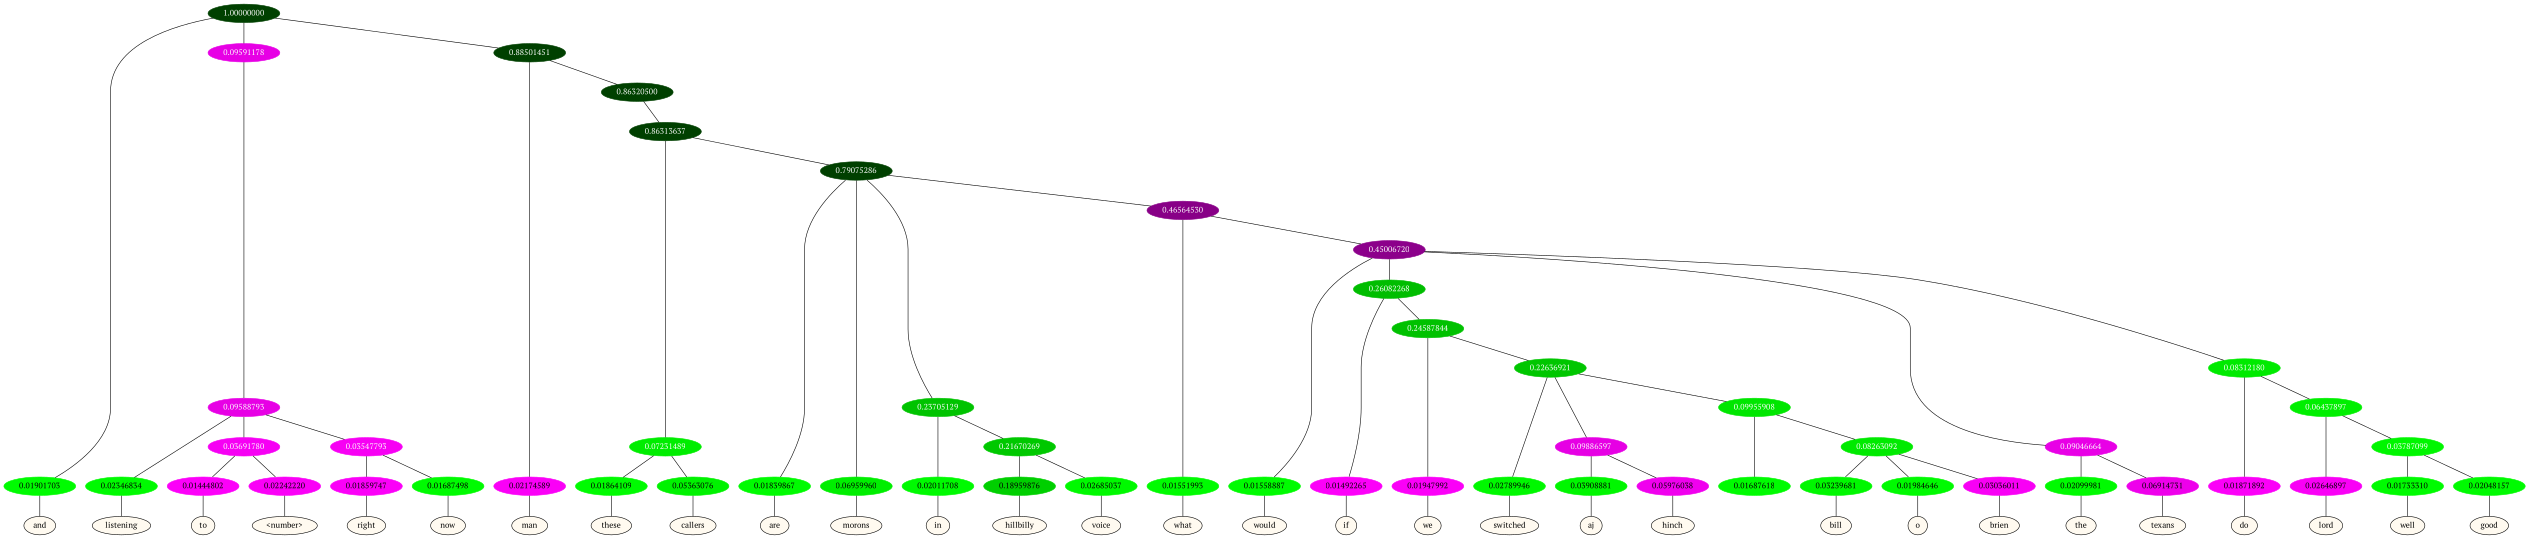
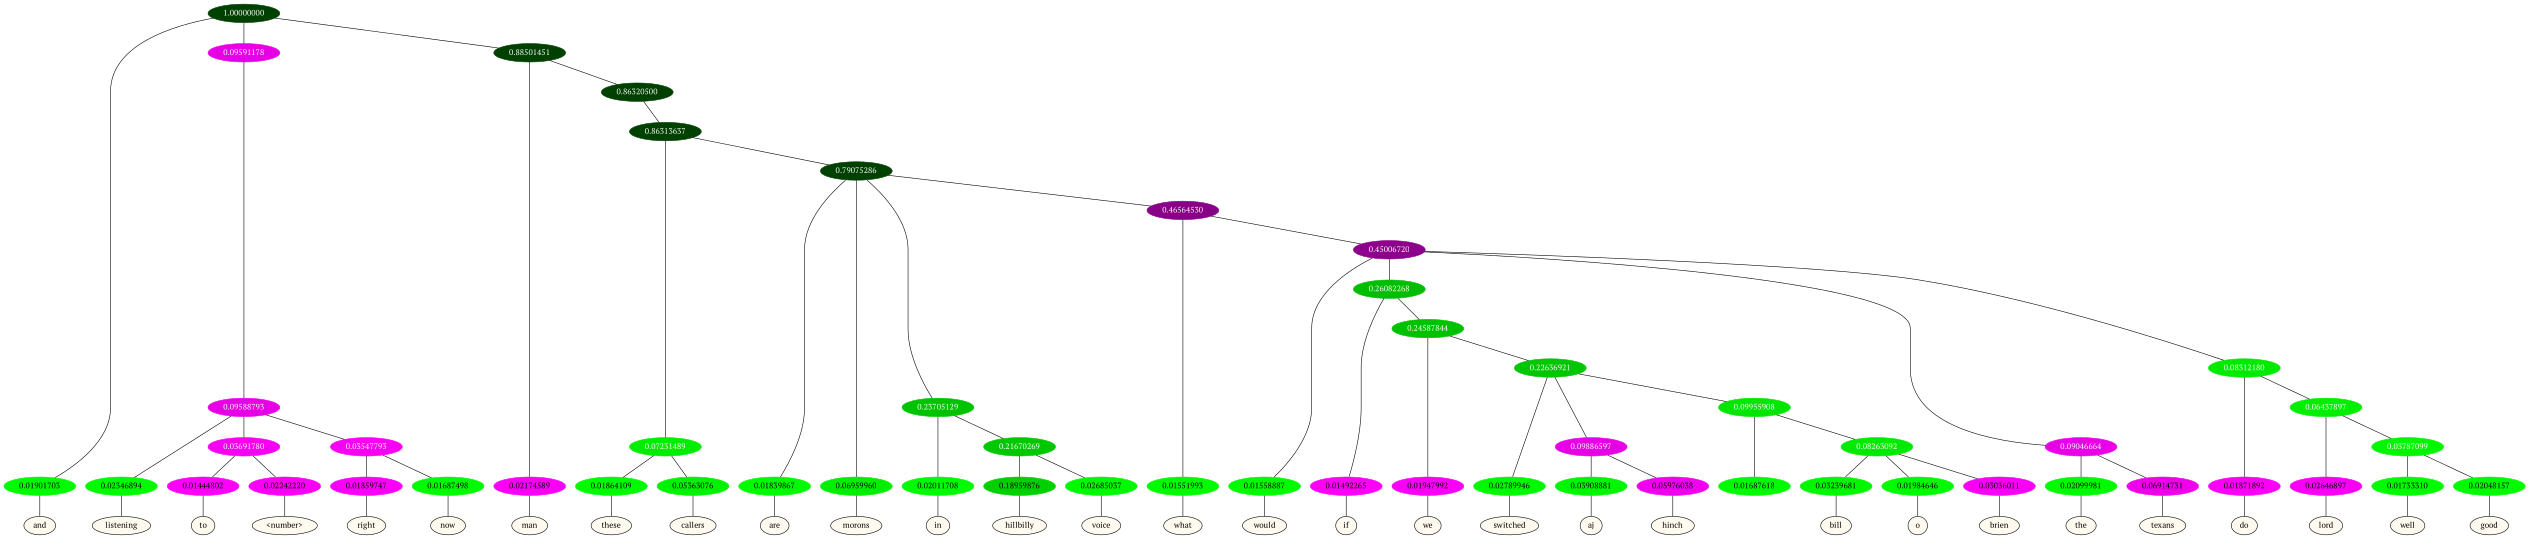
node "0.02346834": label "0.02346834" -> "0.02346894"
